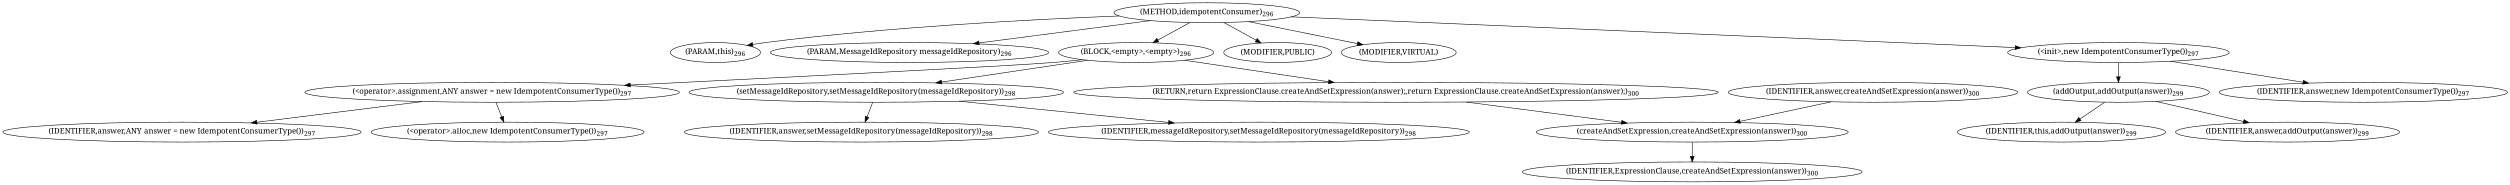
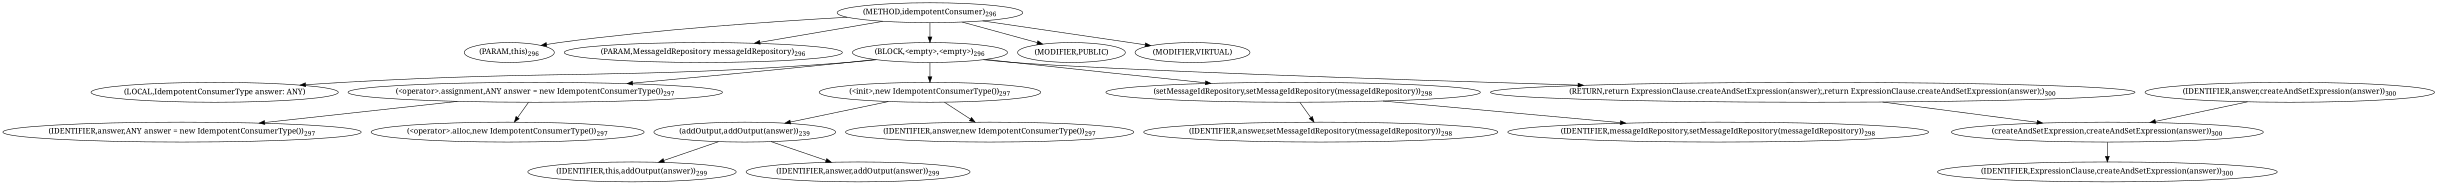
edge "(METHOD,idempotentConsumer)" -> "(<init>,new IdempotentConsumerType())": now "(BLOCK,<empty>,<empty>)" -> "(<init>,new IdempotentConsumerType())"
node "(addOutput,addOutput(answer))": text "299" -> "239"
node "(LOCAL,IdempotentConsumerType answer: ANY)": added
